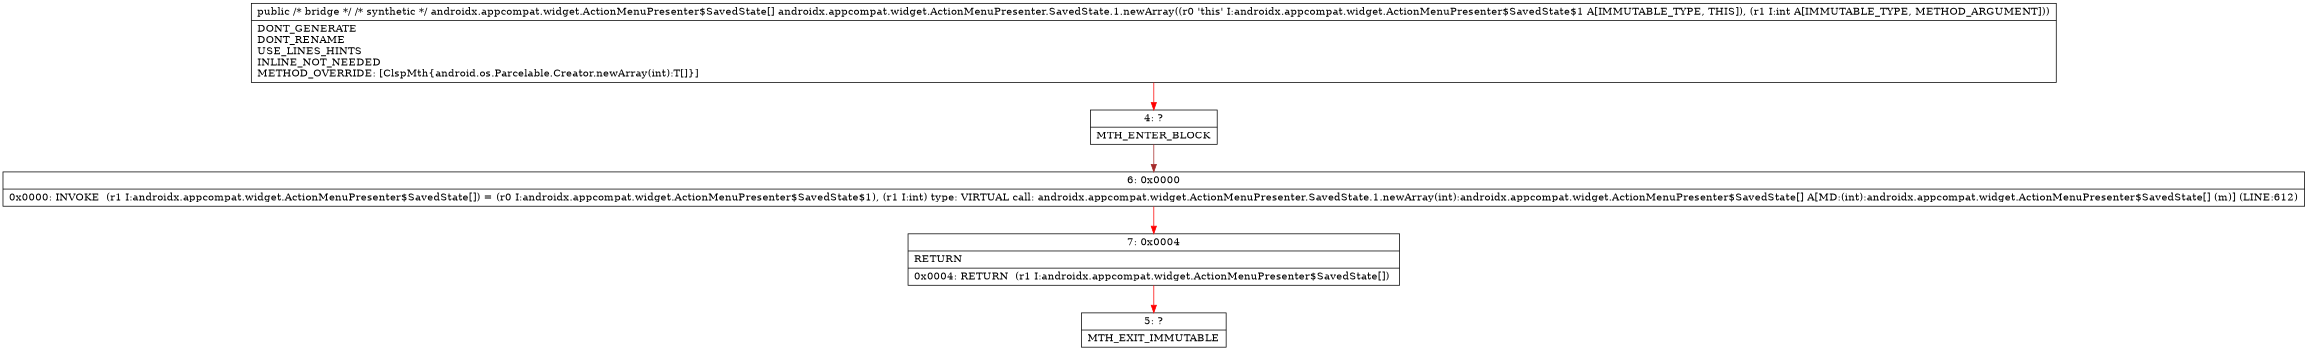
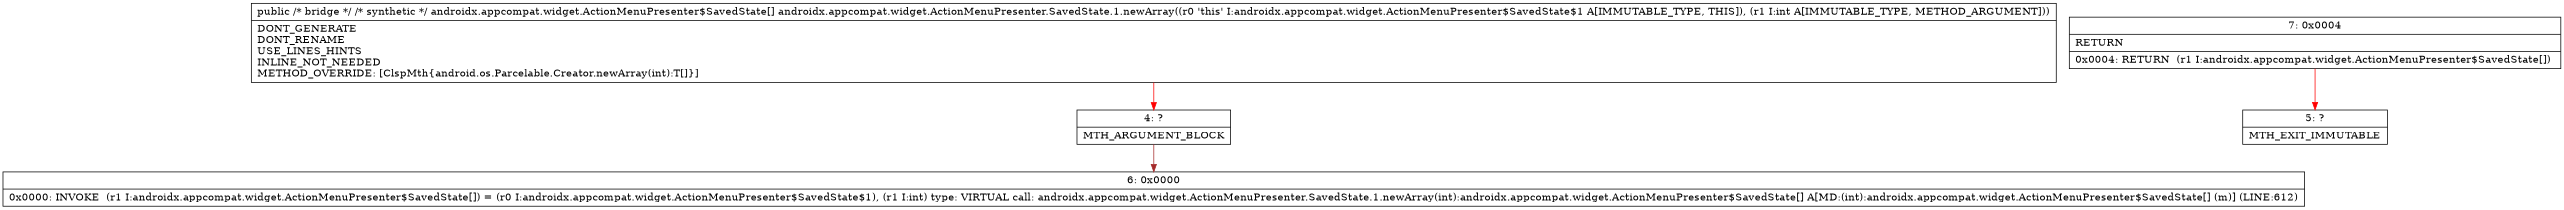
node "4: ?": text "MTH_ENTER_BLOCK" -> "MTH_ARGUMENT_BLOCK"
edge "6: 0x0000" -> "7: 0x0004": removed
